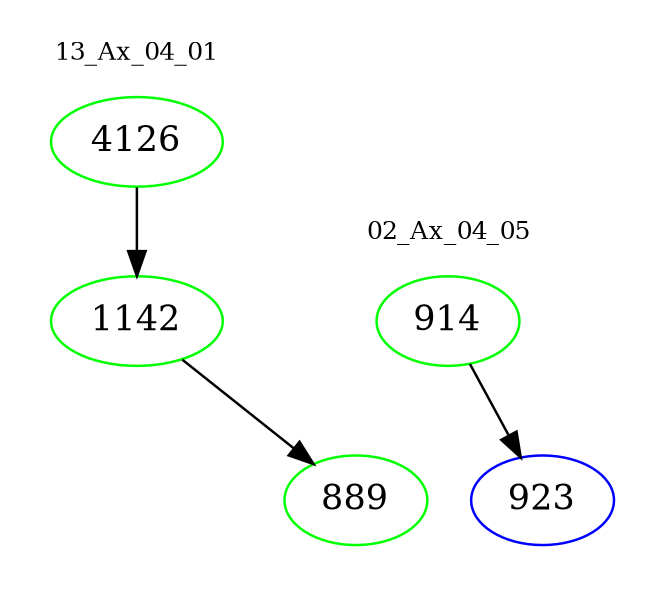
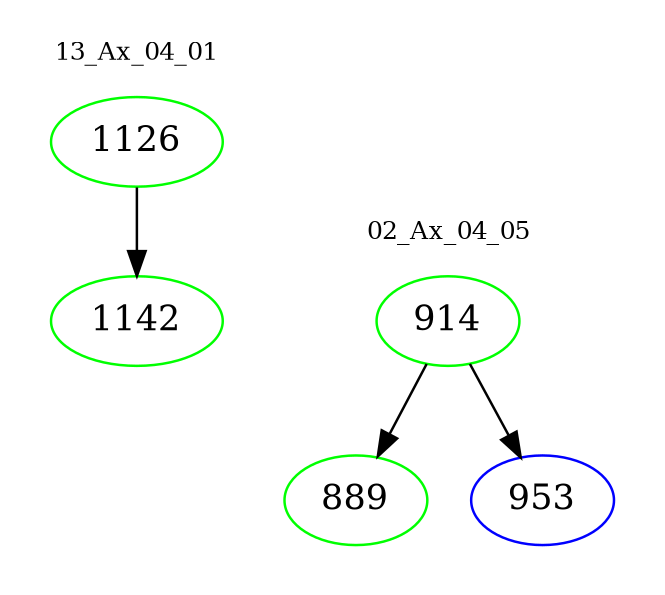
node "4126": label "4126" -> "1126"
edge "1142" -> "889": now "914" -> "889"
node "923": label "923" -> "953"
